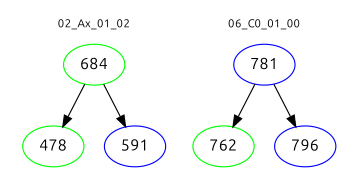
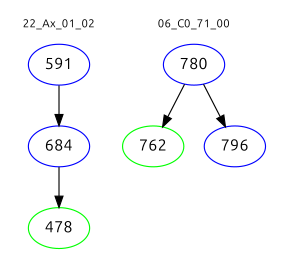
cluster "02_Ax_01_02": label "02_Ax_01_02" -> "22_Ax_01_02"
cluster "06_C0_01_00": label "06_C0_01_00" -> "06_C0_71_00"
node "684": color green -> blue
node "781": label "781" -> "780"
edge "684" -> "591": reversed
